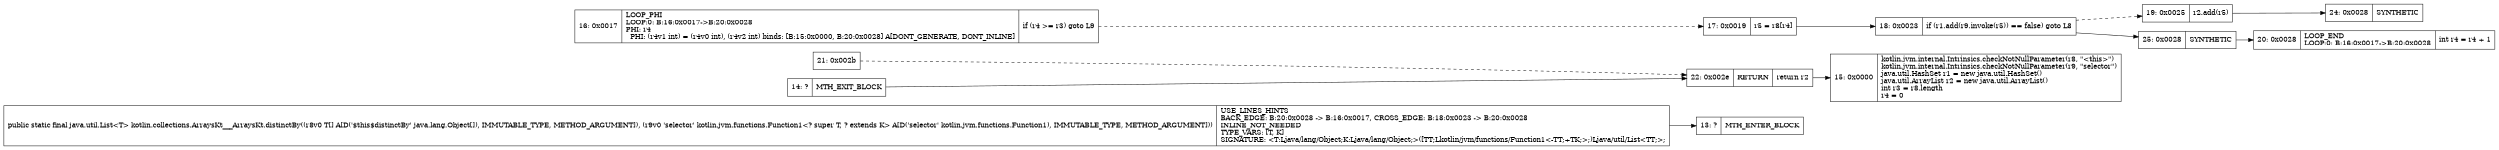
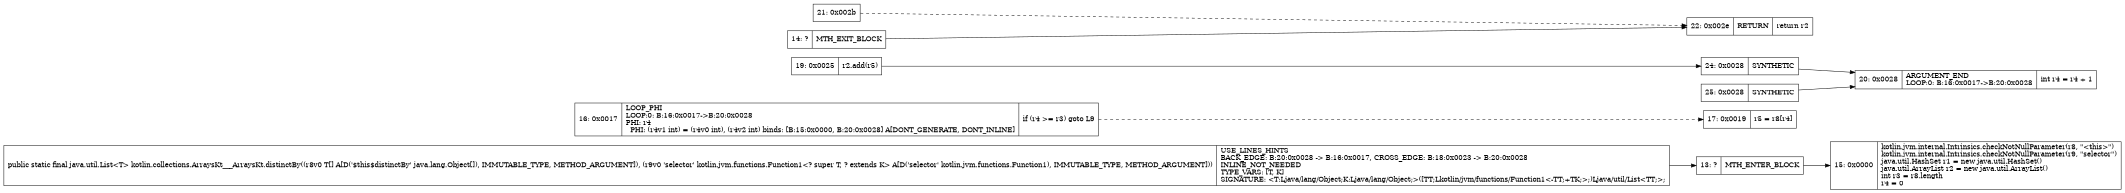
node "18: 0x0023": removed
node "20: 0x0028": text "LOOP_END" -> "ARGUMENT_END"
edge "24: 0x0028" -> "20: 0x0028": added
edge "22: 0x002e" -> "15: 0x0000": now "13: ?" -> "15: 0x0000"
